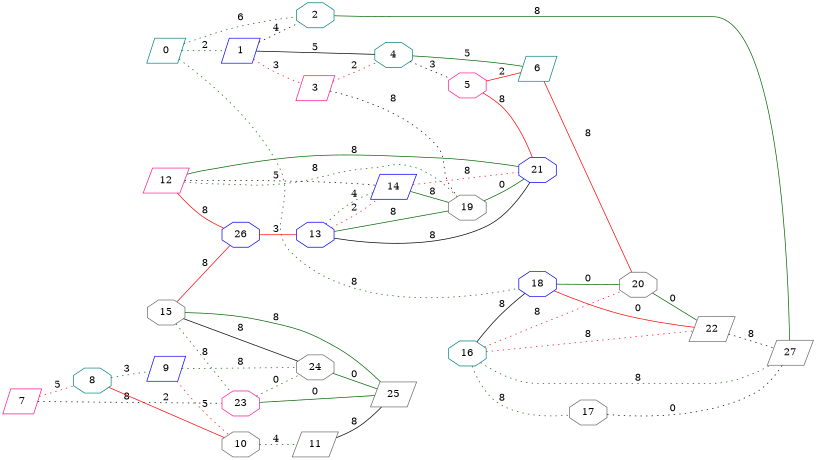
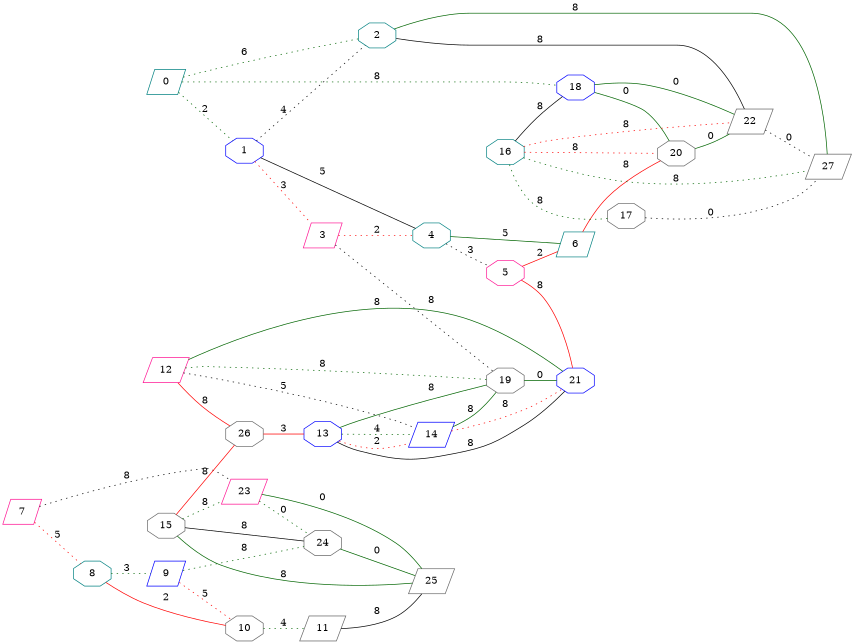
edge "2" -- "22": added, label "8"
node "1": shape parallelogram -> octagon
node "26": color blue -> gray40
edge "18" -- "22": color red -> darkgreen
edge "22" -- "27": label "8" -> "0"
node "23": shape octagon -> parallelogram
